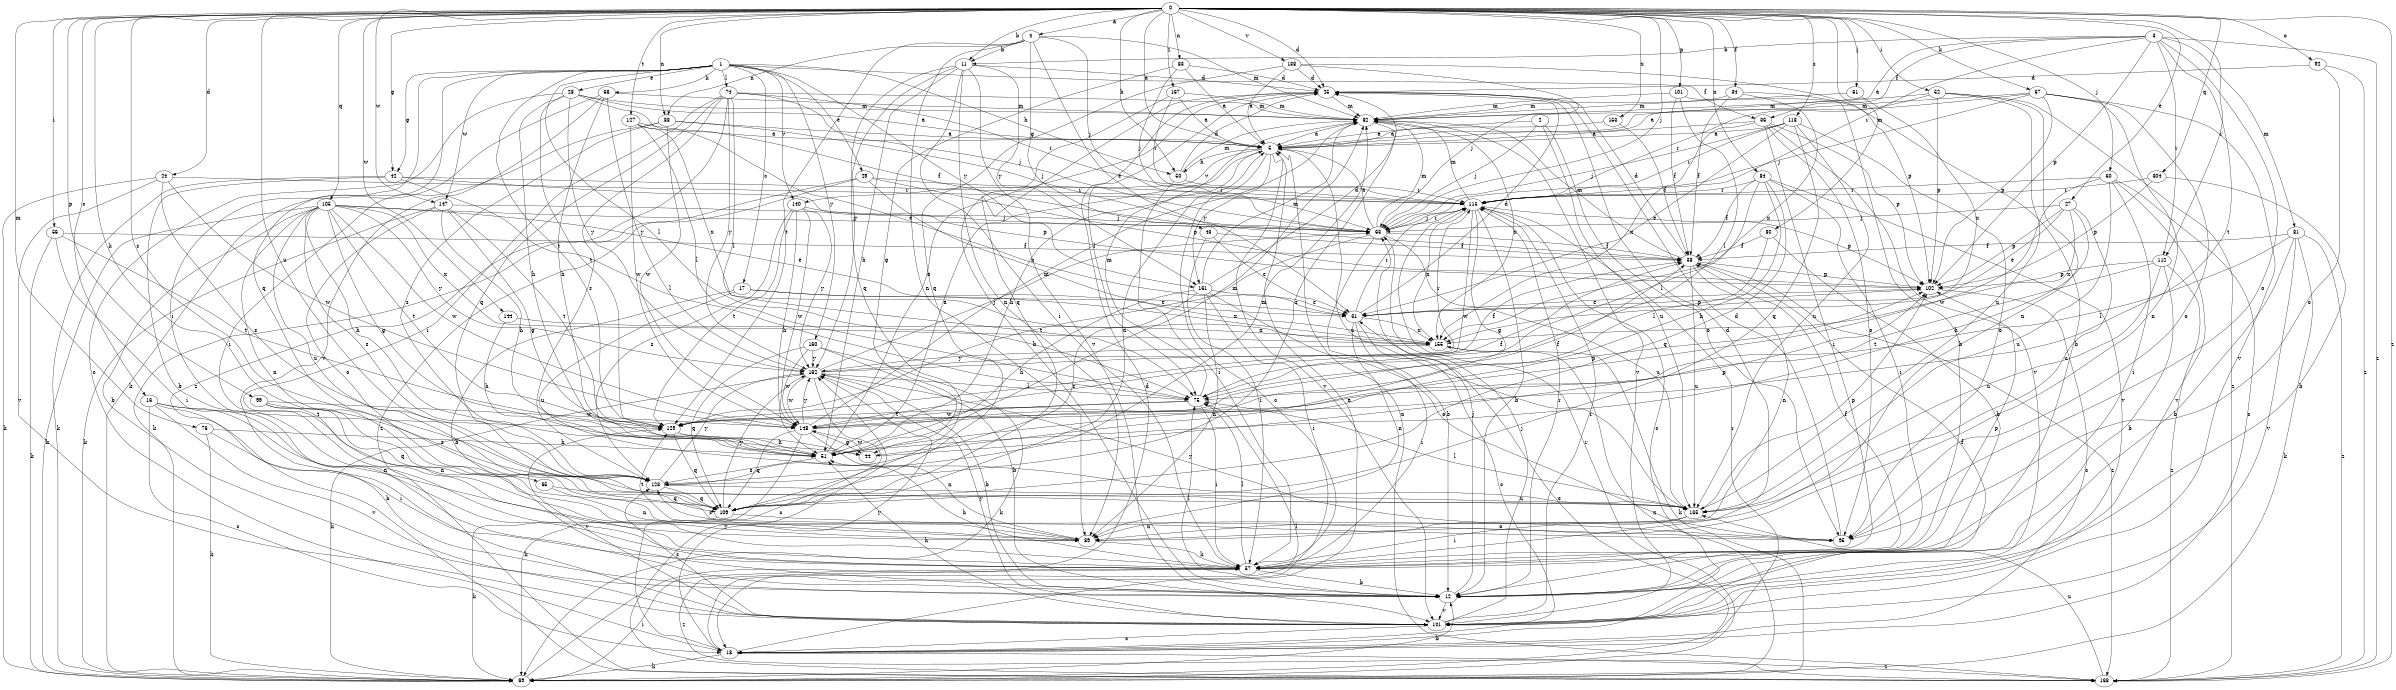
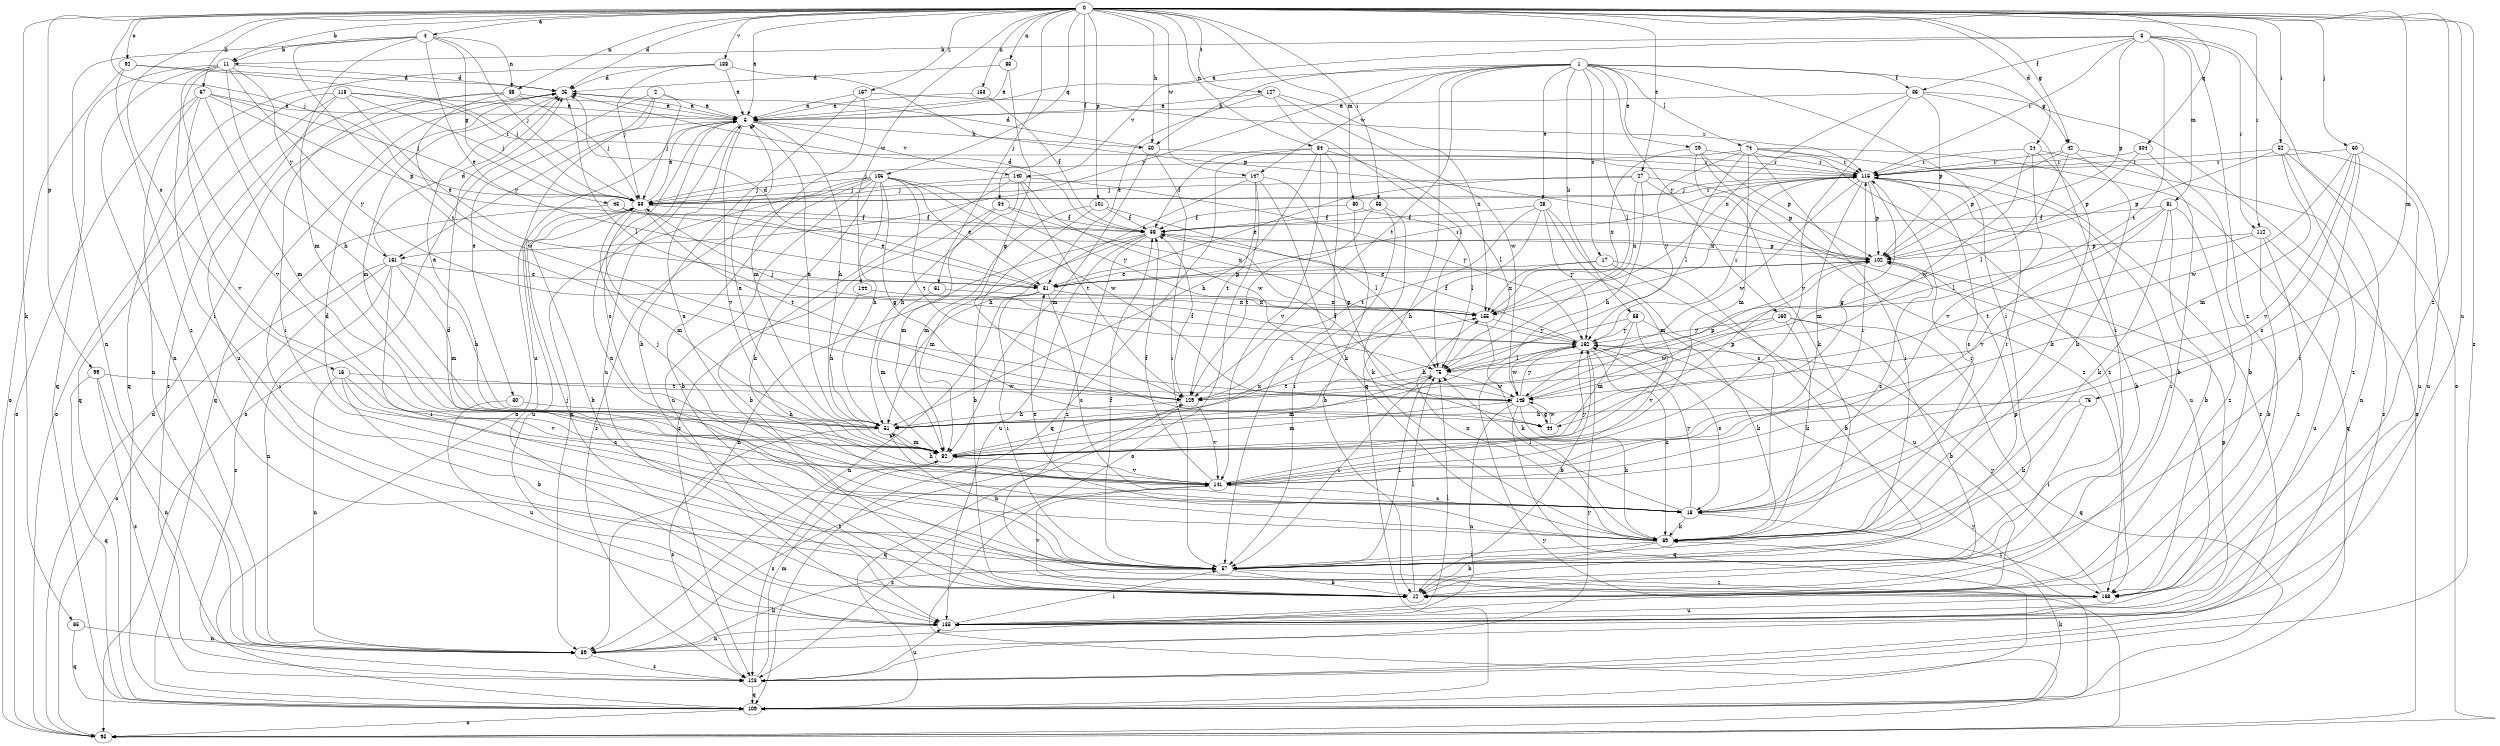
edge "0" -> "118": removed, label "s"
edge "28" -> "5": now "25" -> "5"
edge "83" -> "63": now "92" -> "63"
edge "105" -> "155": removed, label "x"
node "30": added
edge "141" -> "129": reversed
